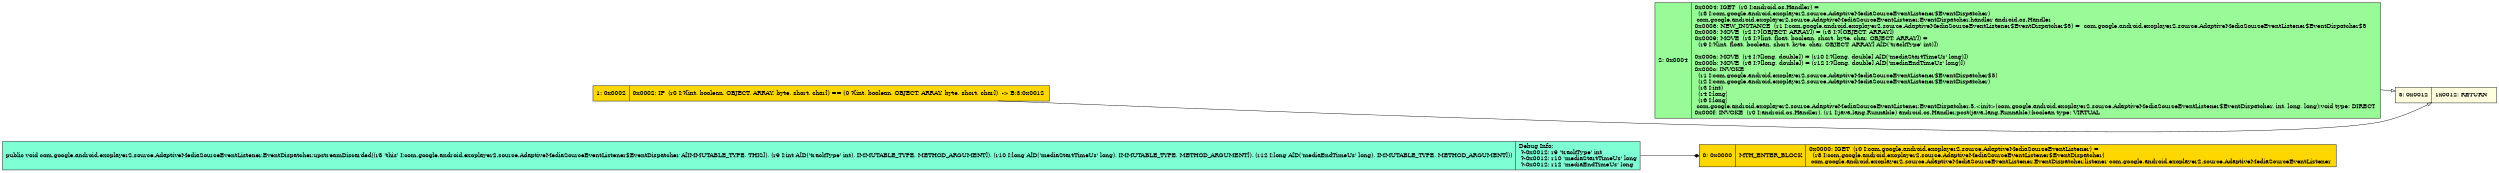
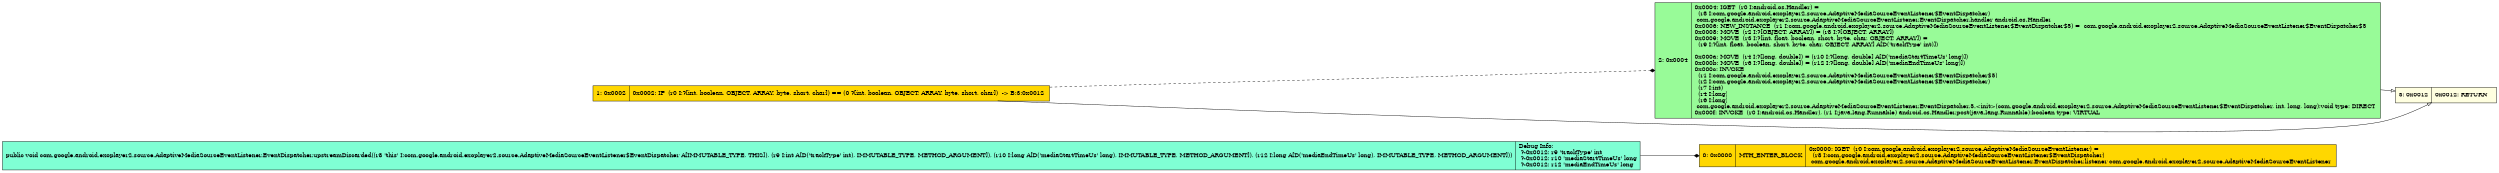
edge "1: 0x0002" -> "2: 0x0004": added
node "2: 0x0004": text "(r3 I:int)" -> "(r7 I:int)"
node "3: 0x0012": text "1x0012: RETURN" -> "0x0012: RETURN"
